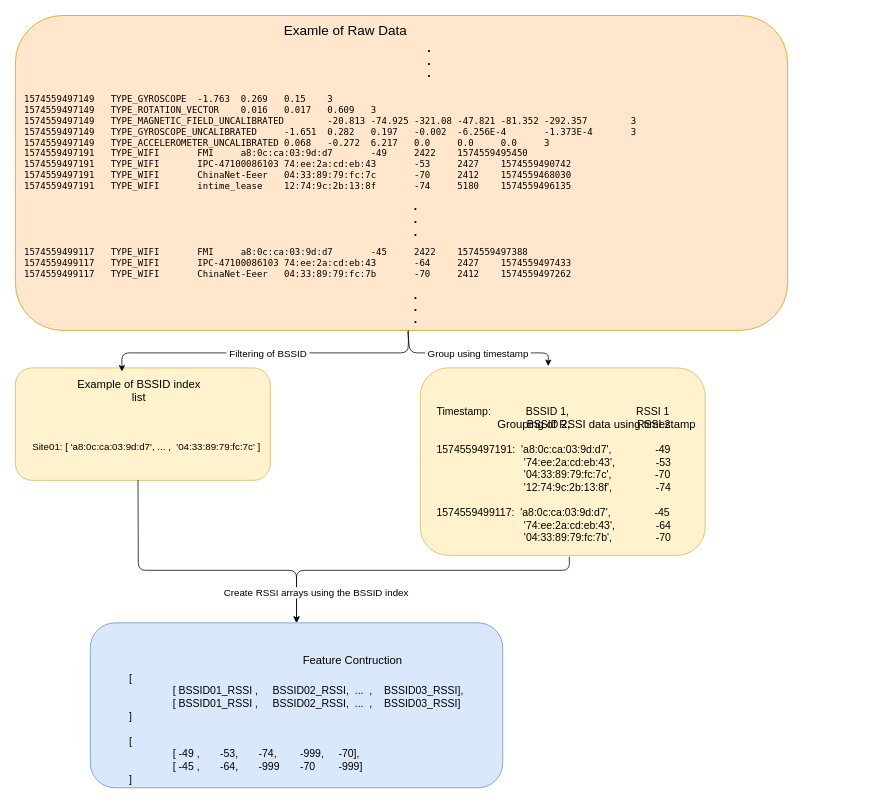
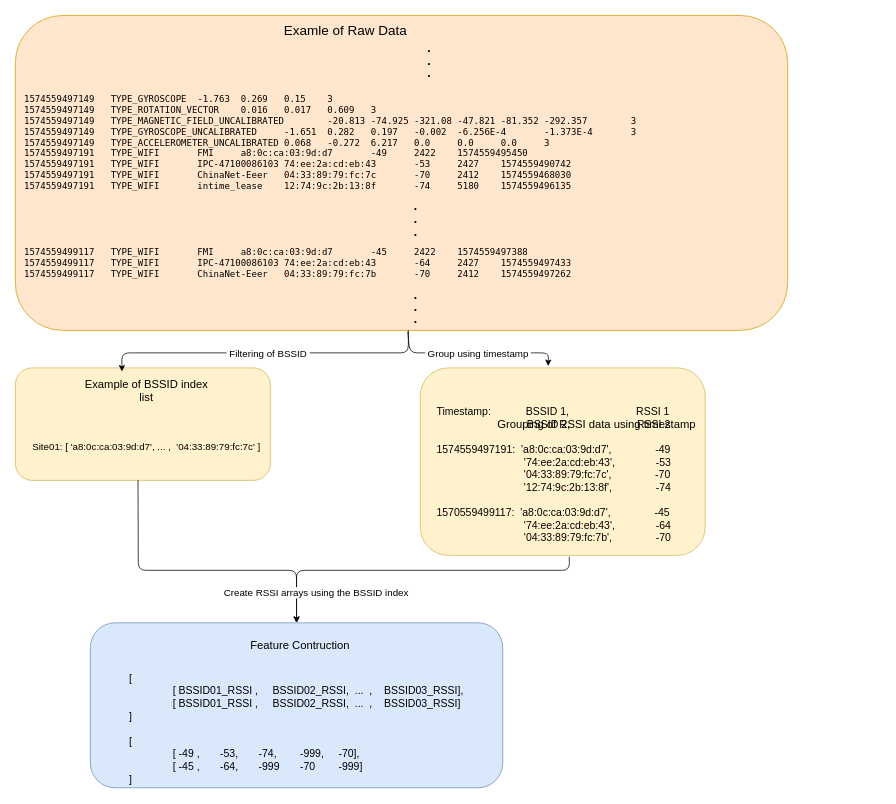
node "Example of BSSID index list": moved (139, 390) -> (147, 390)
node "Timestamp: BSSID 1, RSSI 1 BSSID 2, RSSI 2 1574559497191: 'a8:0c:ca:03:9d:d7', -49 '74:ee:2a:cd:eb:43', -53 '04:33:89:79:fc:7c', -70 '12:74:9c:2b:13:8f', -74 1574559499117: 'a8:0c:ca:03:9d:d7', -45 '74:ee:2a:cd:eb:43', -64 '04:33:89:79:fc:7b', -70": label "Timestamp: BSSID 1, RSSI 1 BSSID 2, RSSI 2 1574559497191: 'a8:0c:ca:03:9d:d7', -49 '74:ee:2a:cd:eb:43', -53 '04:33:89:79:fc:7c', -70 '12:74:9c:2b:13:8f', -74 1574559499117: 'a8:0c:ca:03:9d:d7', -45 '74:ee:2a:cd:eb:43', -64 '04:33:89:79:fc:7b', -70" -> "Timestamp: BSSID 1, RSSI 1 BSSID 2, RSSI 2 1574559497191: 'a8:0c:ca:03:9d:d7', -49 '74:ee:2a:cd:eb:43', -53 '04:33:89:79:fc:7c', -70 '12:74:9c:2b:13:8f', -74 1570559499117: 'a8:0c:ca:03:9d:d7', -45 '74:ee:2a:cd:eb:43', -64 '04:33:89:79:fc:7b', -70"
node "Feature Contruction": moved (353, 660) -> (300, 645)
